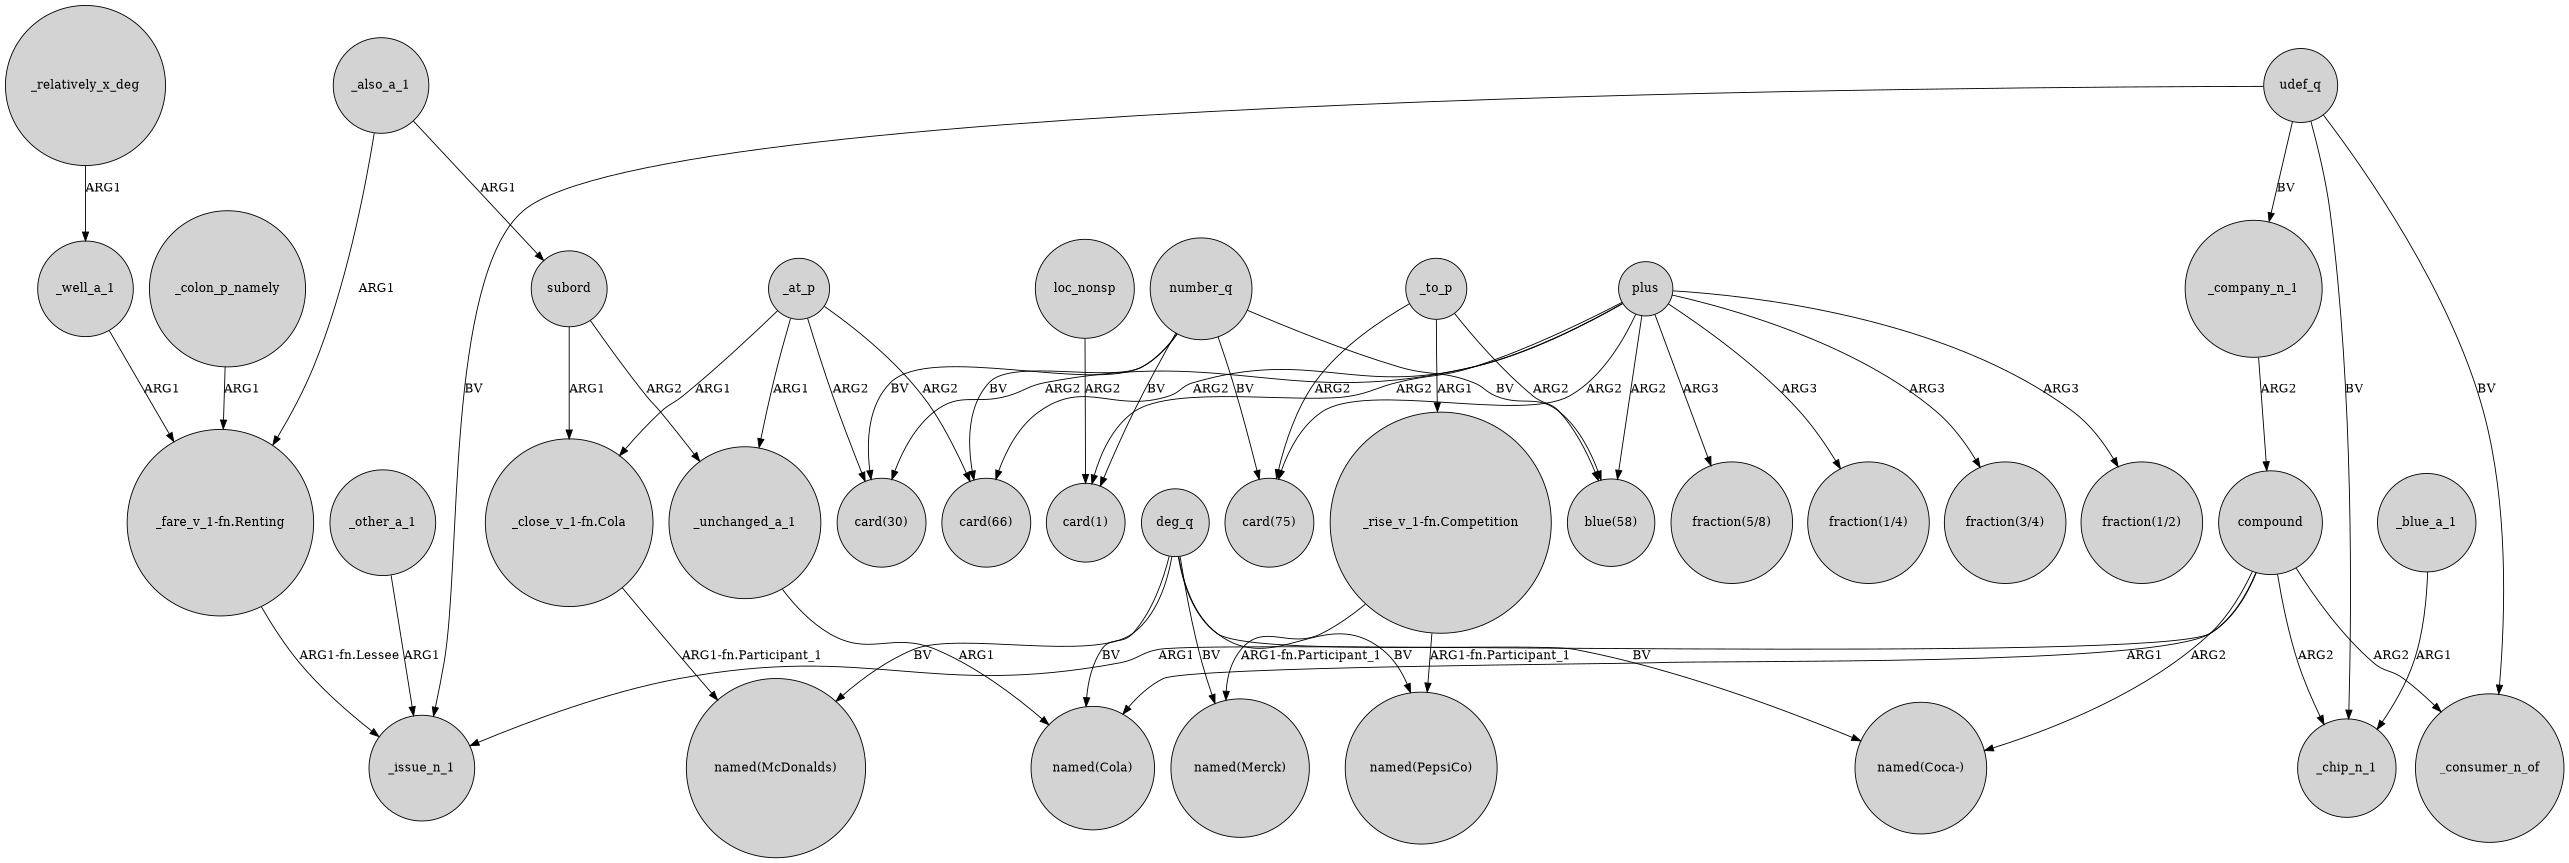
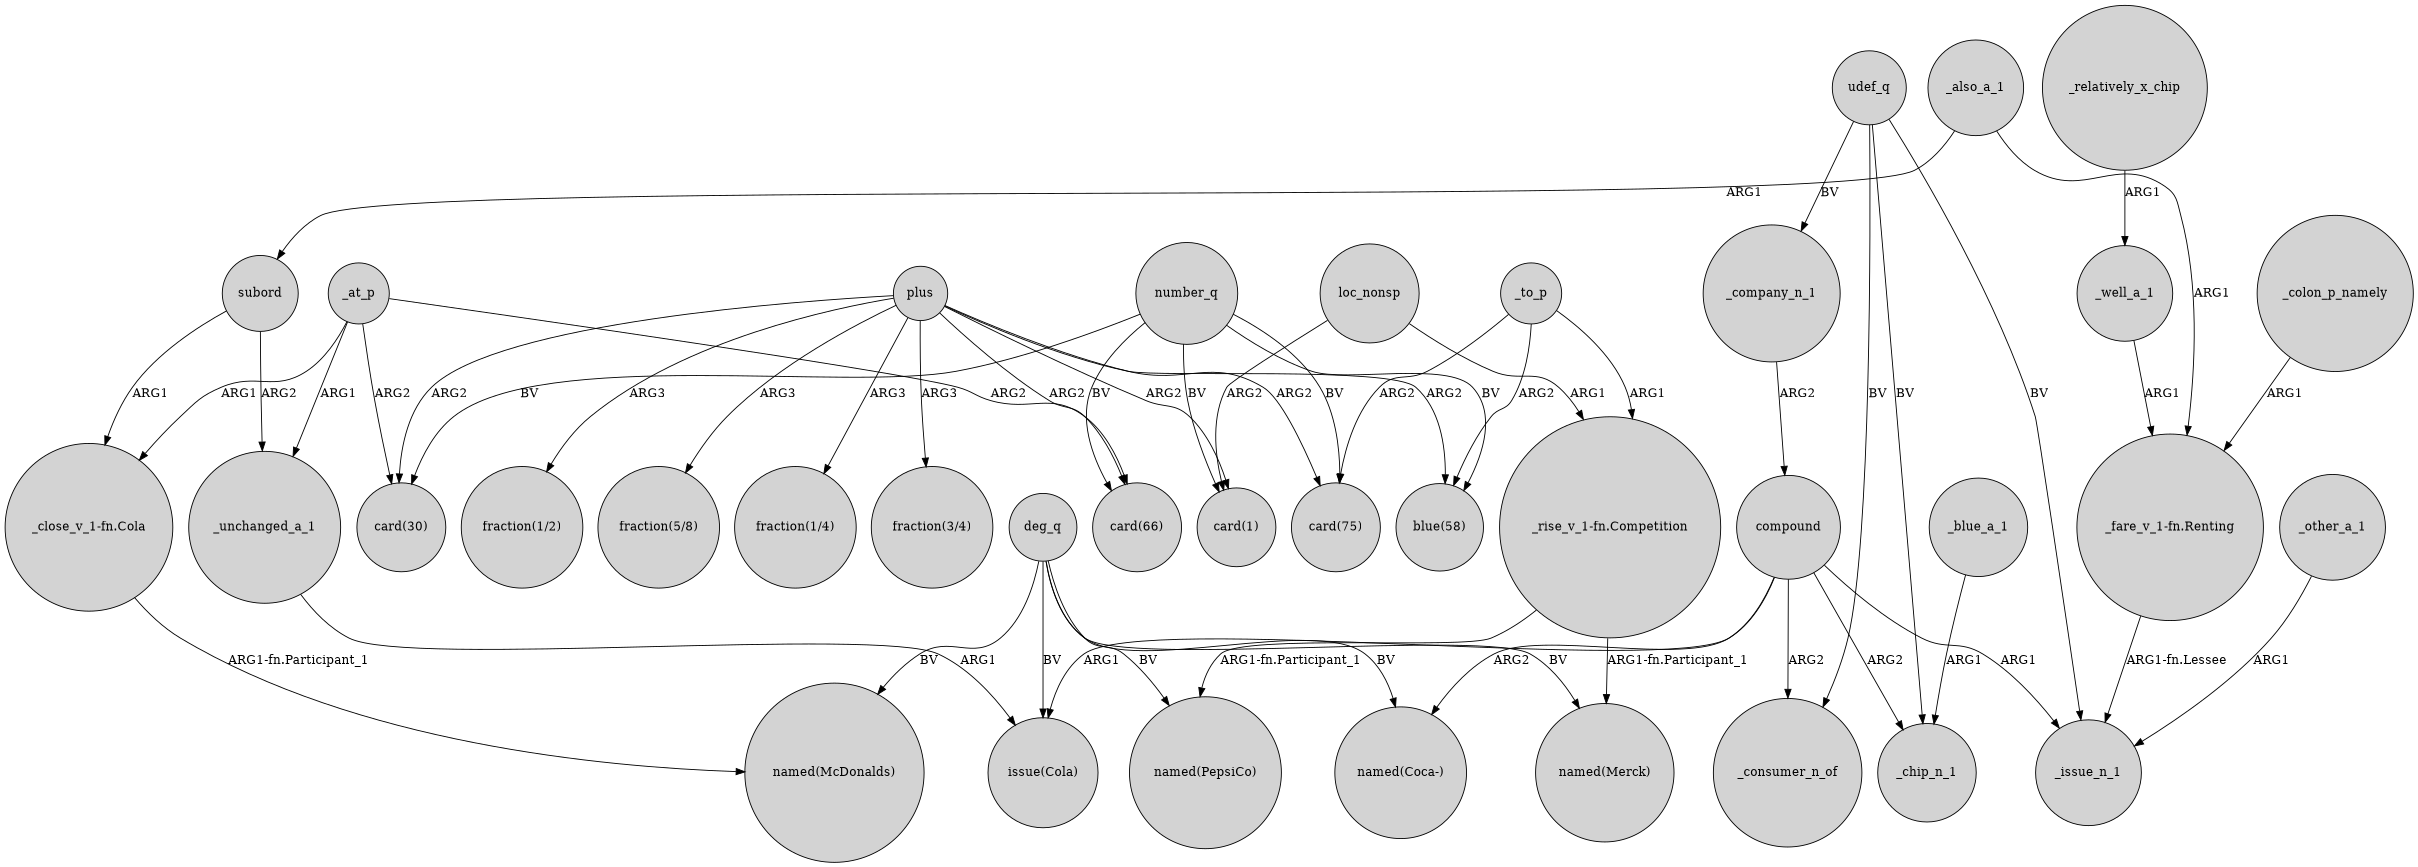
node "_relatively_x_deg": label "_relatively_x_deg" -> "_relatively_x_chip"
edge "loc_nonsp" -> "_rise_v_1-fn.Competition": added, label "ARG1"
node "named(Cola)": label "named(Cola)" -> "issue(Cola)"
